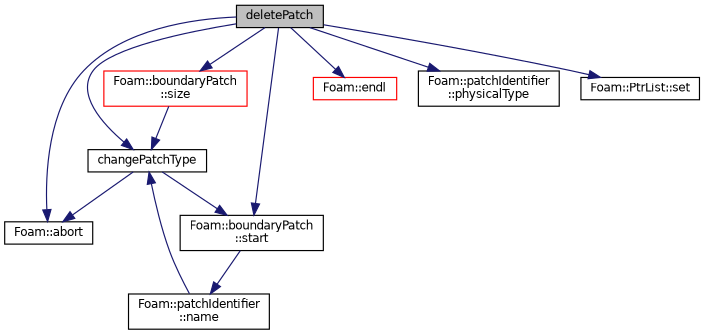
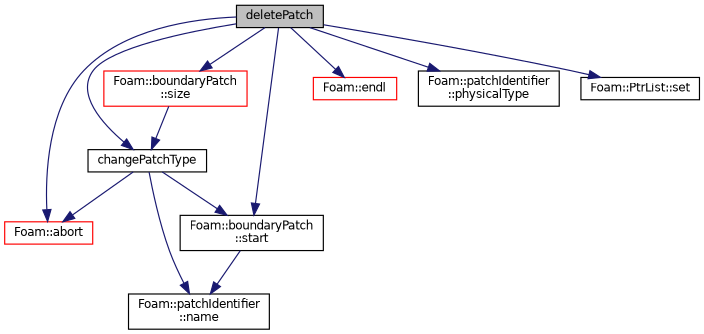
node "Foam::abort": color black -> red
edge "Foam::patchIdentifier ::name" -> "changePatchType": reversed
